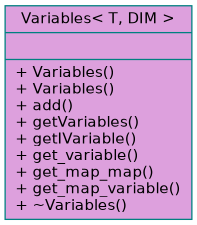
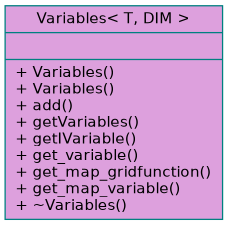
node "Variables< T, DIM >": text "+ get_map_map()" -> "+ get_map_gridfunction()"
